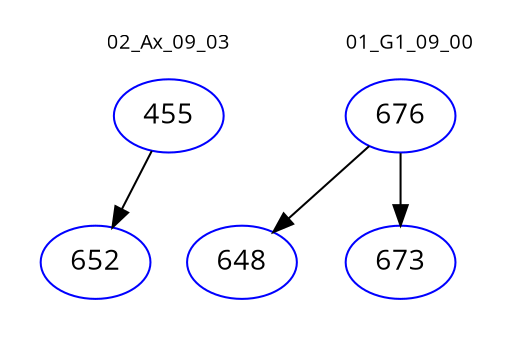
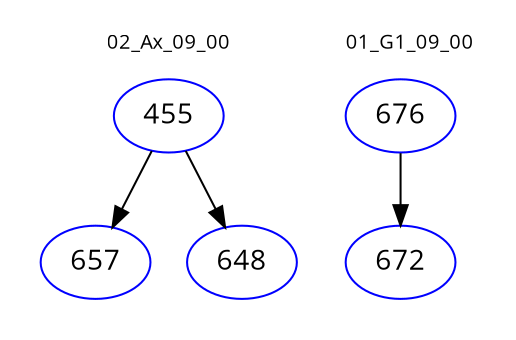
cluster "02_Ax_09_03": label "02_Ax_09_03" -> "02_Ax_09_00"
edge "676" -> "648": now "455" -> "648"
node "652": label "652" -> "657"
node "673": label "673" -> "672"
